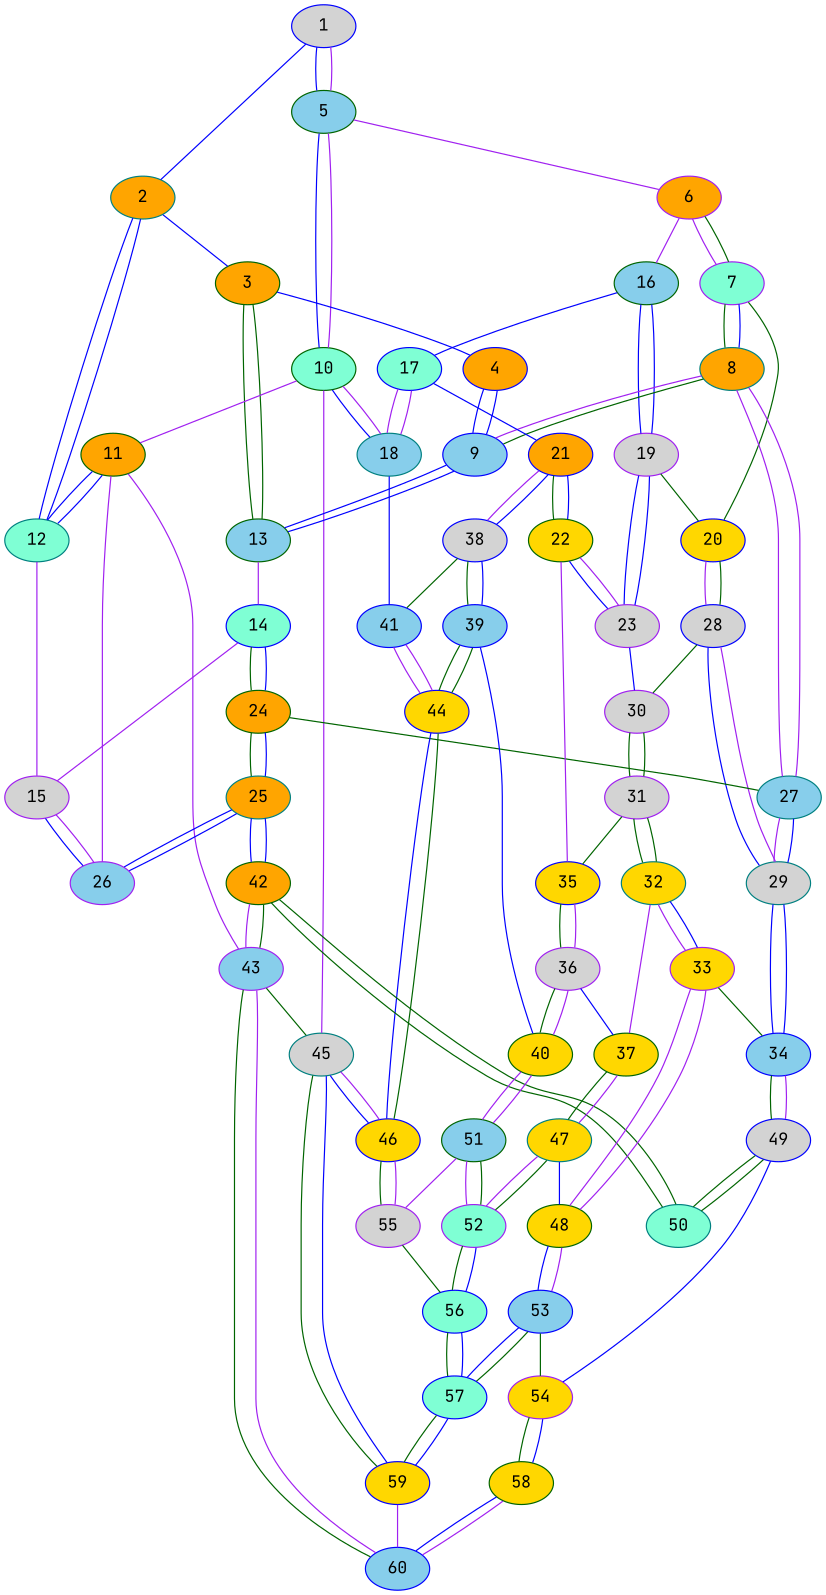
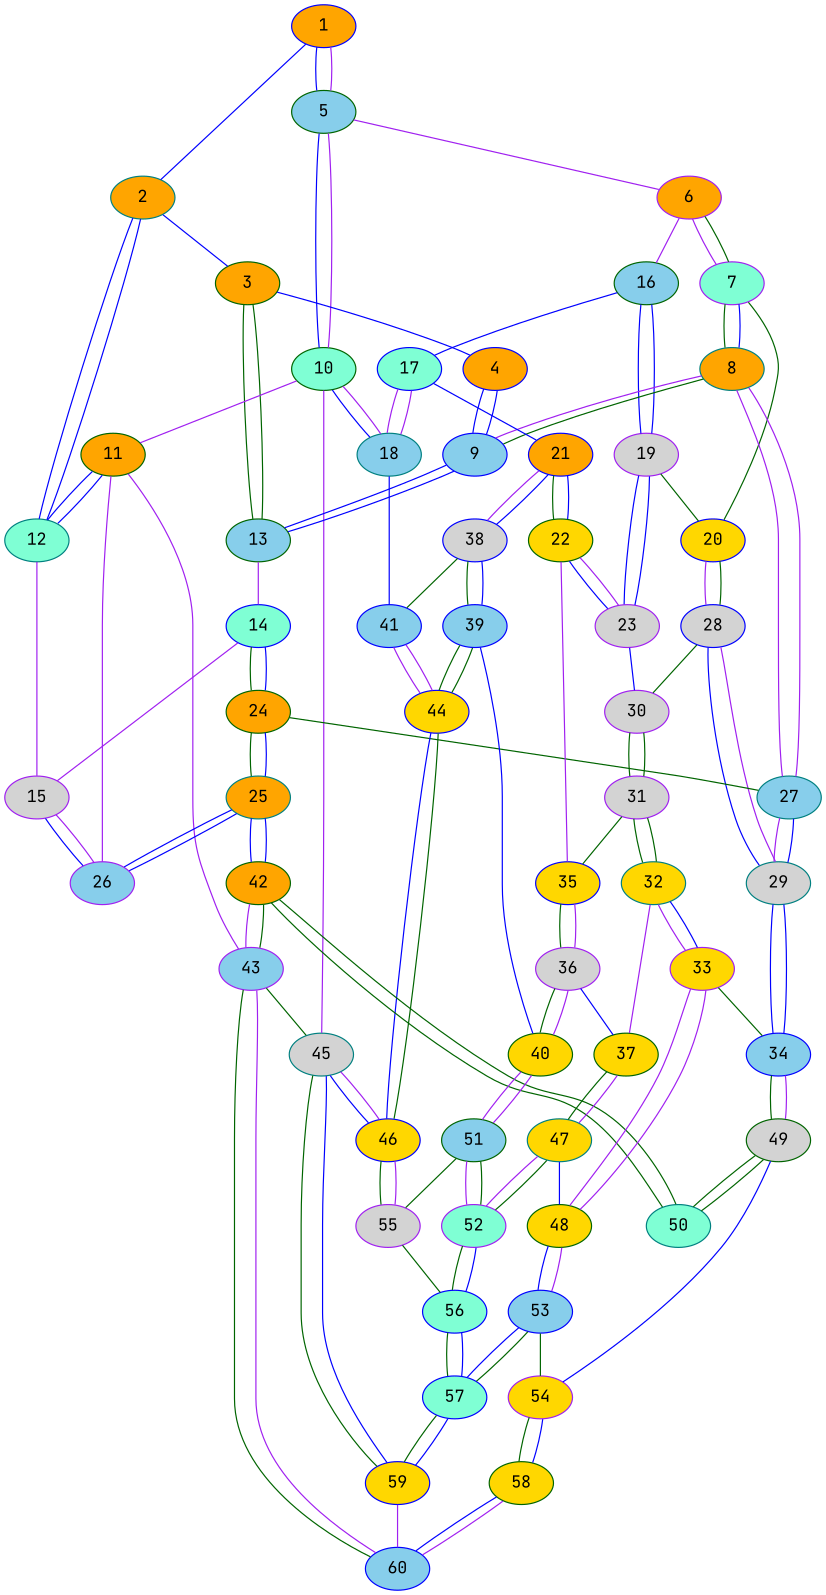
node "1": fillcolor lightgrey -> orange
node "49": color blue -> darkgreen
edge "51" -- "55": color purple -> darkgreen
